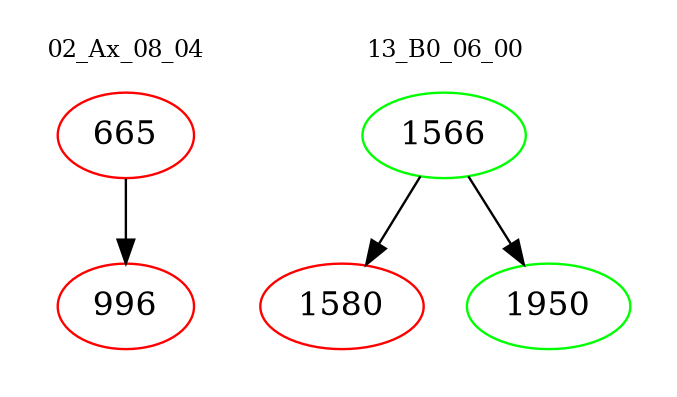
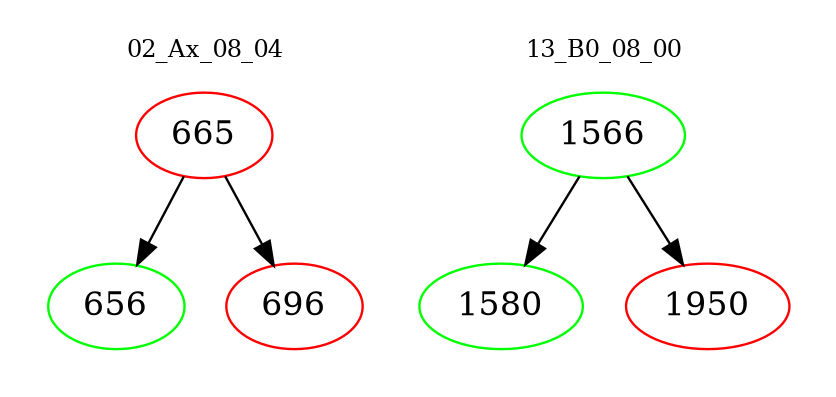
cluster "13_B0_06_00": label "13_B0_06_00" -> "13_B0_08_00"
node "656": added
node "996": label "996" -> "696"
node "1580": color red -> green
node "1950": color green -> red
